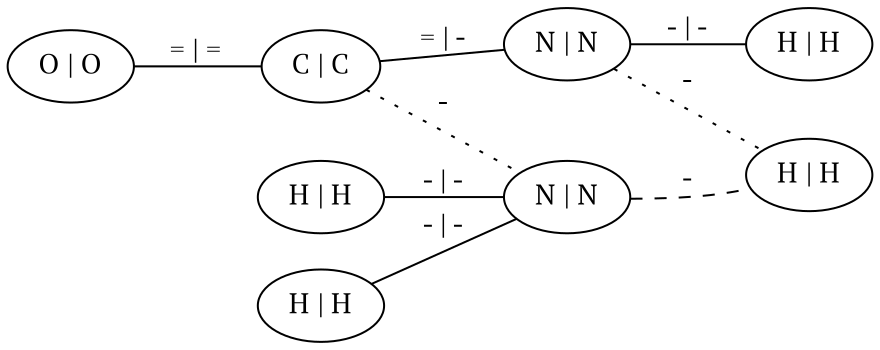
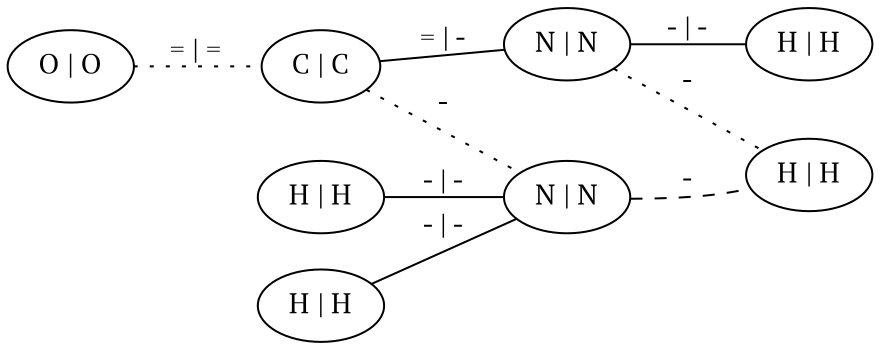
edge "O | O" -- "C | C": style solid -> dotted
